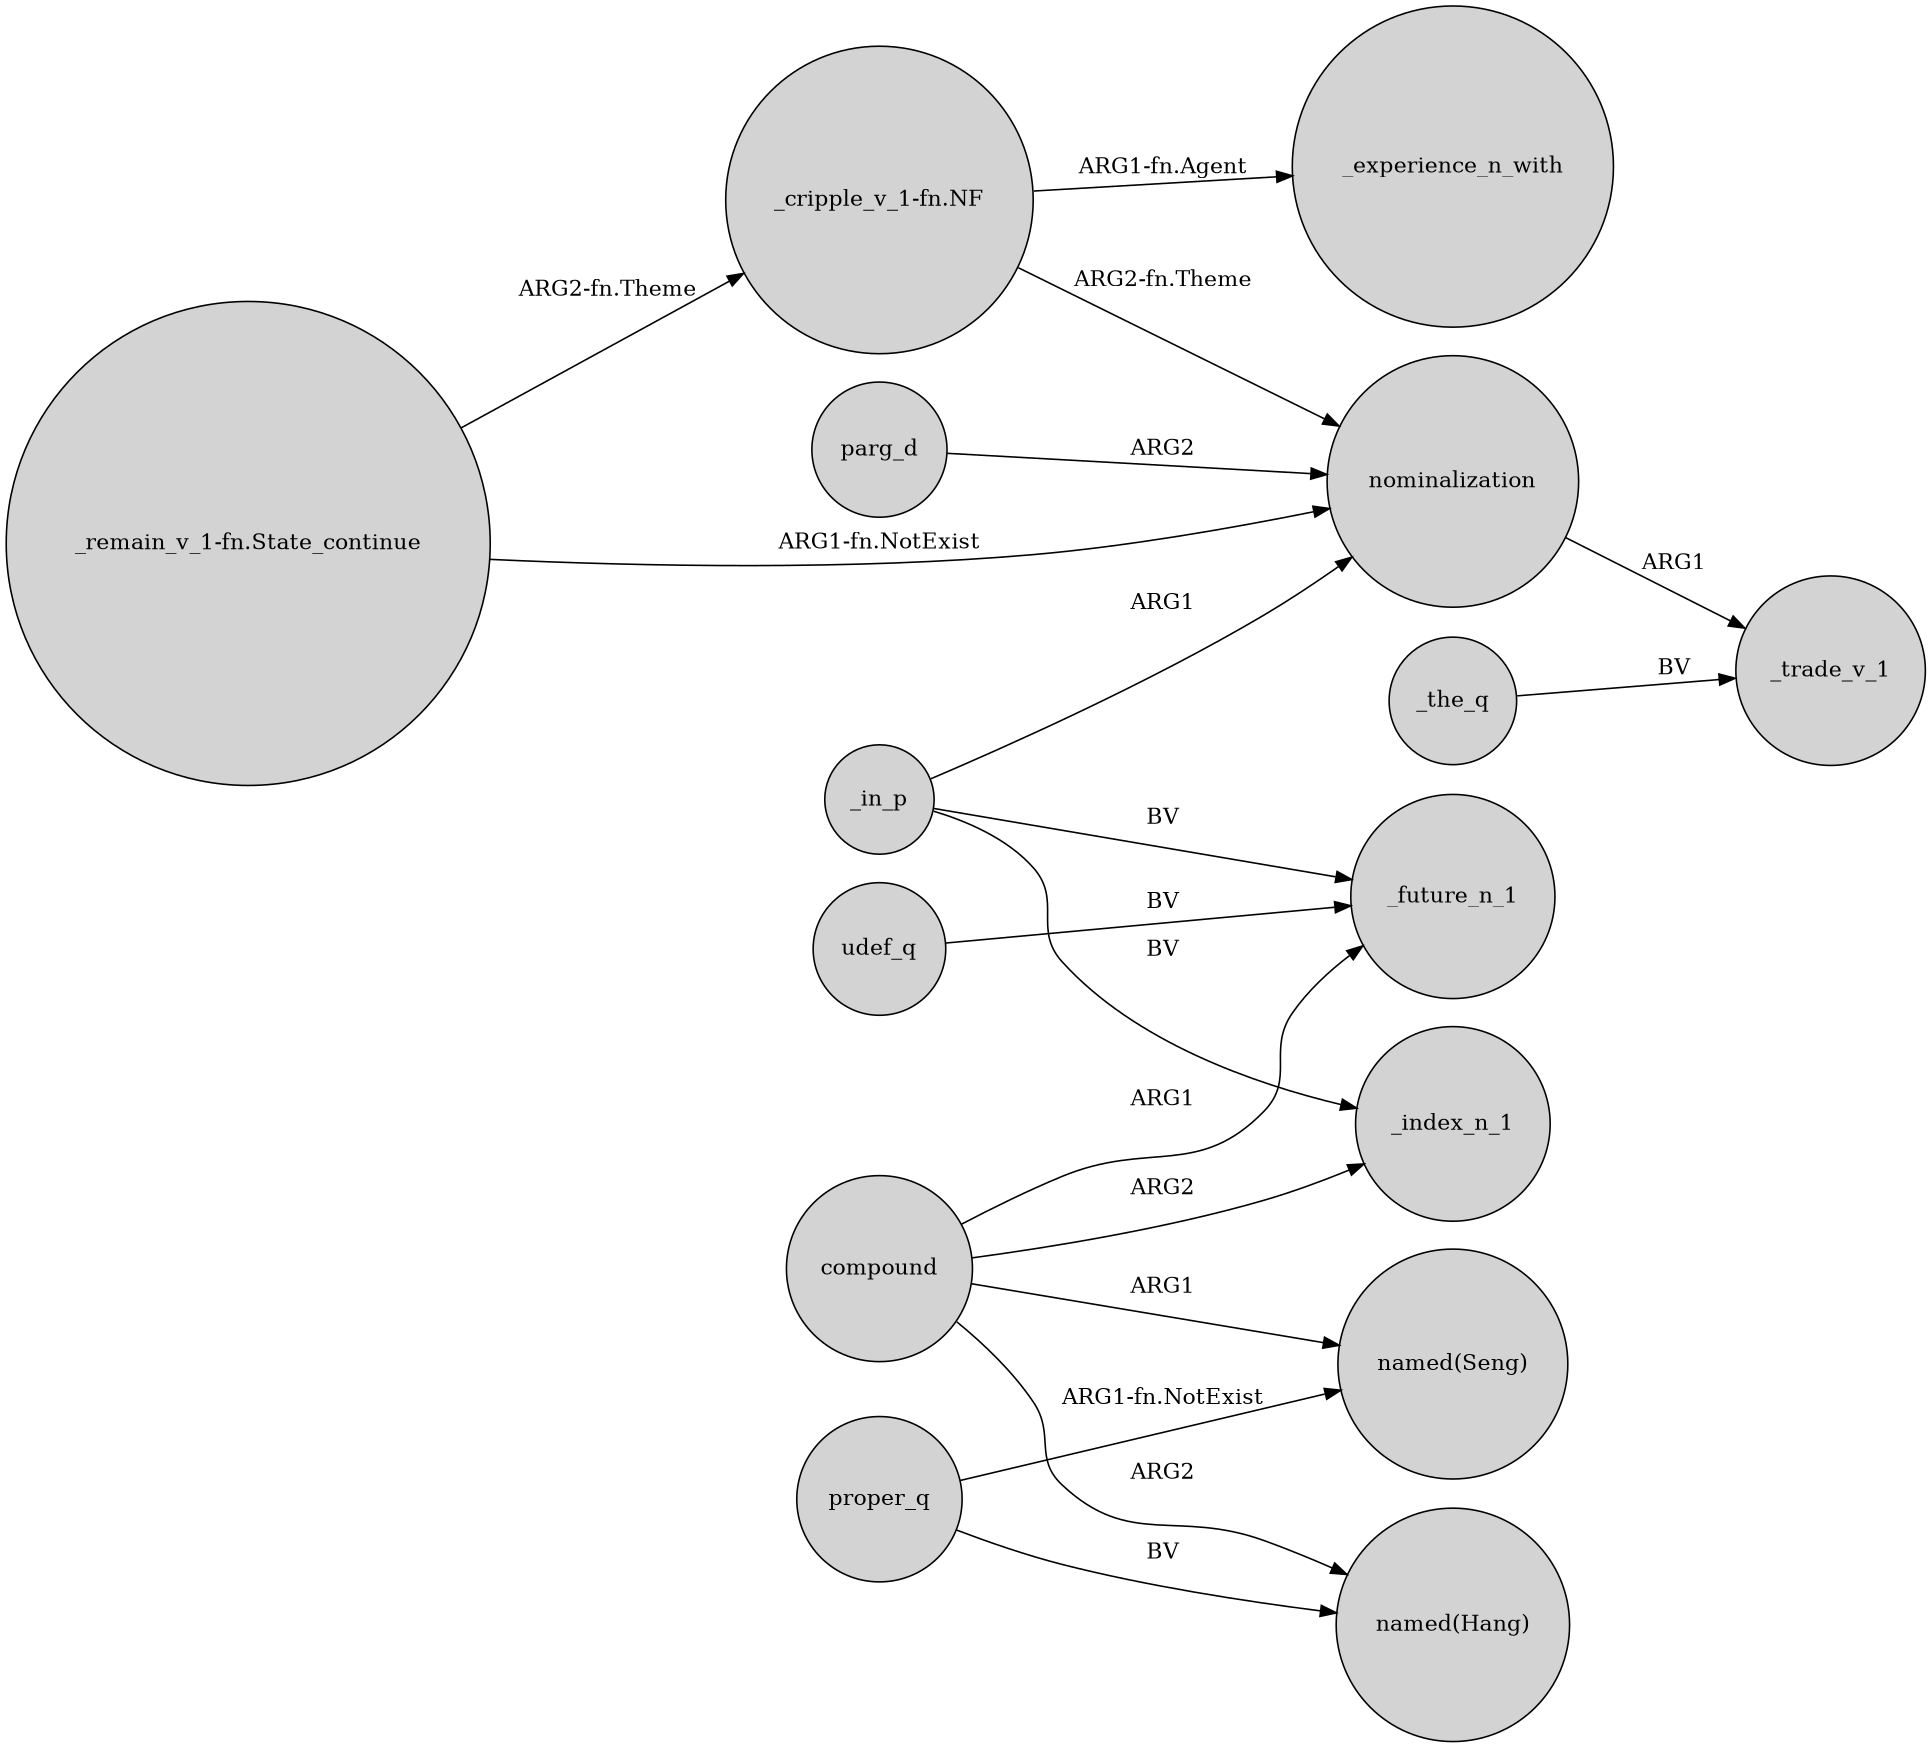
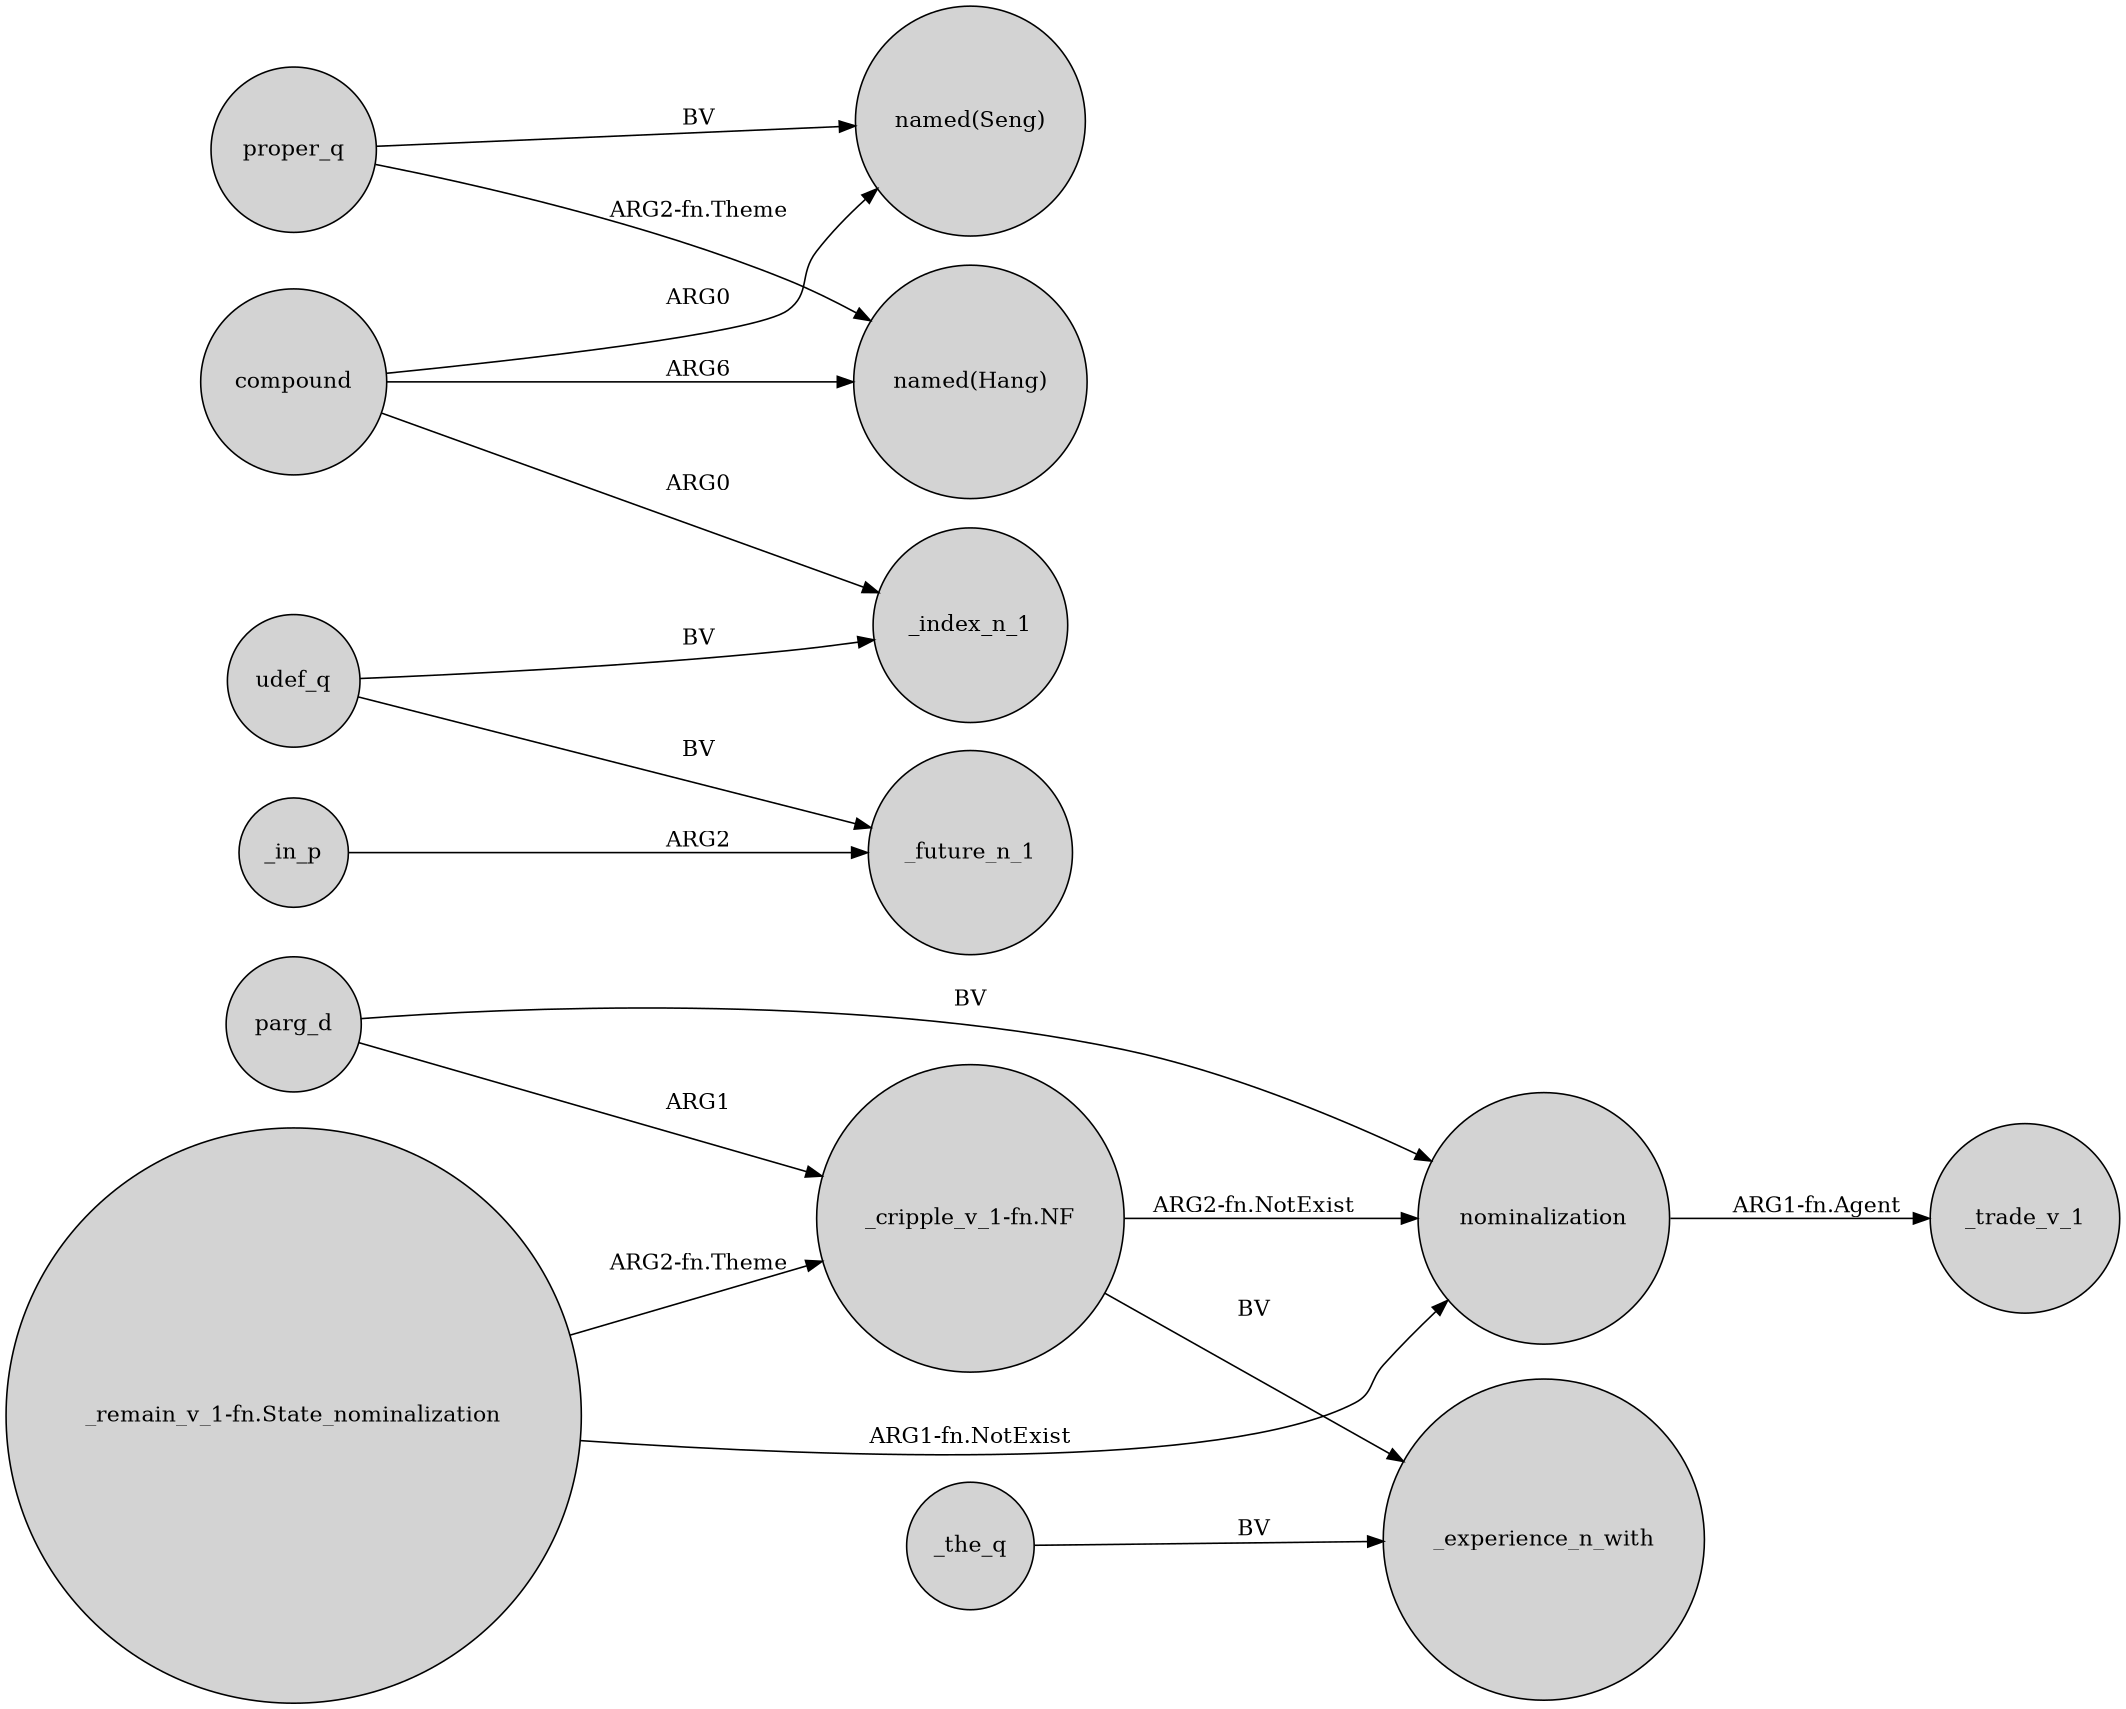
edge "_cripple_v_1-fn.NF" -> "_experience_n_with": label "ARG1-fn.Agent" -> "BV"
edge "_cripple_v_1-fn.NF" -> "nominalization": label "ARG2-fn.Theme" -> "ARG2-fn.NotExist"
edge "parg_d" -> "nominalization": label "ARG2" -> "BV"
node "_remain_v_1-fn.State_continue": label "_remain_v_1-fn.State_continue" -> "_remain_v_1-fn.State_nominalization"
edge "nominalization" -> "_trade_v_1": label "ARG1" -> "ARG1-fn.Agent"
edge "_in_p" -> "nominalization": removed, label "ARG1"
edge "_the_q" -> "_trade_v_1": now "_the_q" -> "_experience_n_with"
edge "_in_p" -> "_future_n_1": label "BV" -> "ARG2"
edge "_in_p" -> "_index_n_1": now "udef_q" -> "_index_n_1"
edge "parg_d" -> "_cripple_v_1-fn.NF": added, label "ARG1"
edge "compound" -> "_future_n_1": removed, label "ARG1"
edge "compound" -> "_index_n_1": label "ARG2" -> "ARG0"
edge "compound" -> "named(Seng)": label "ARG1" -> "ARG0"
edge "proper_q" -> "named(Seng)": label "ARG1-fn.NotExist" -> "BV"
edge "compound" -> "named(Hang)": label "ARG2" -> "ARG6"
edge "proper_q" -> "named(Hang)": label "BV" -> "ARG2-fn.Theme"
